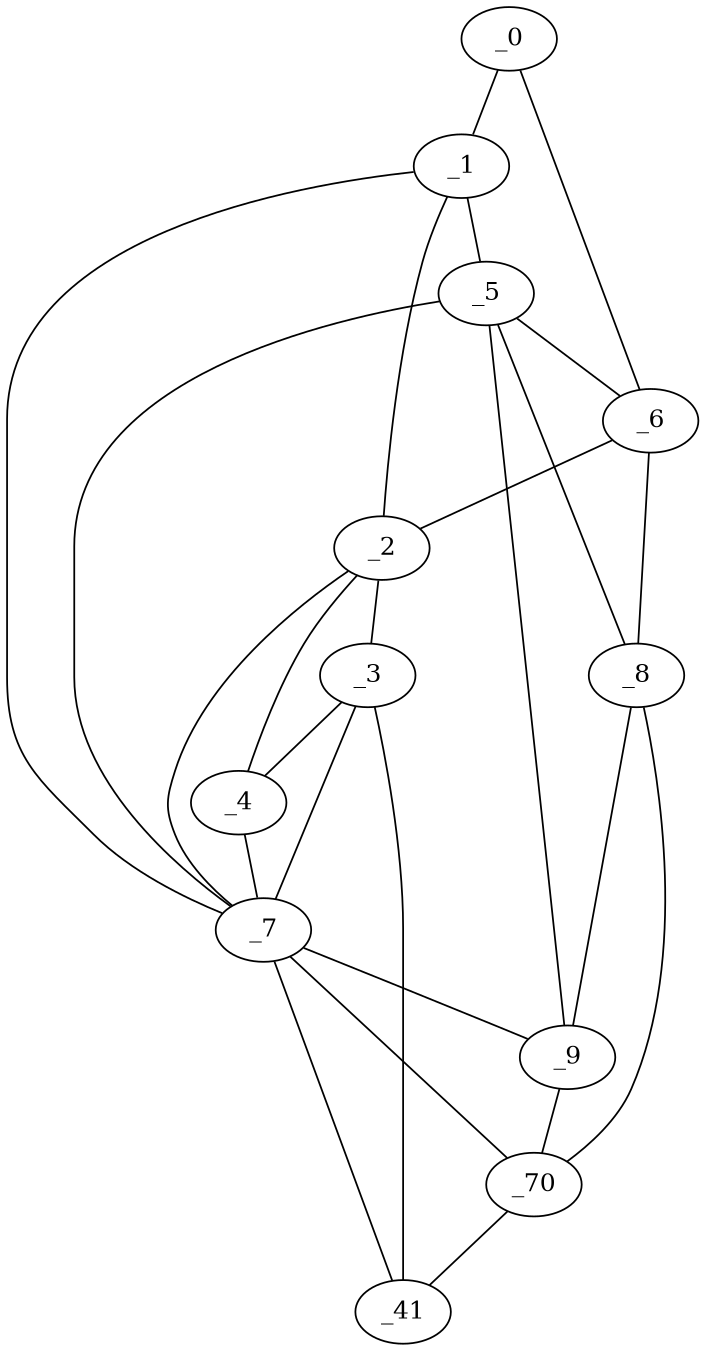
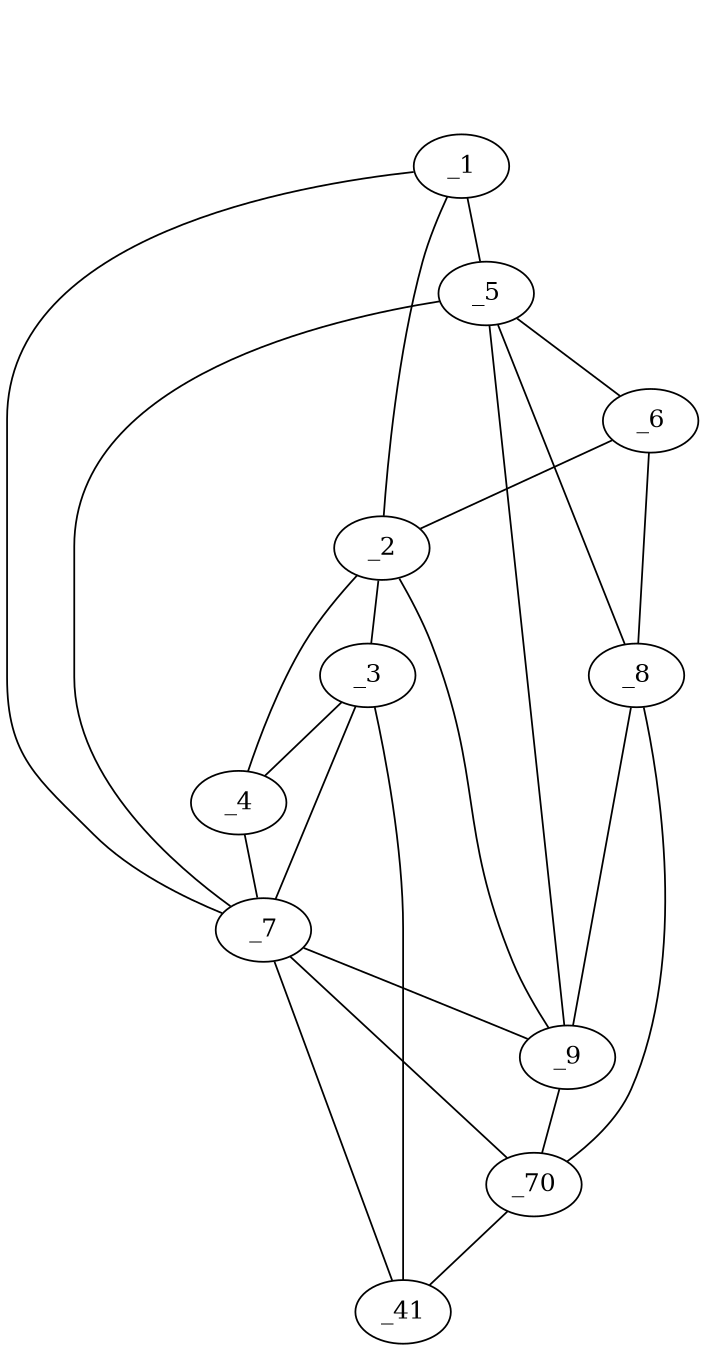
node "_0": removed
edge "_2" -- "_7": now "_2" -- "_9"
